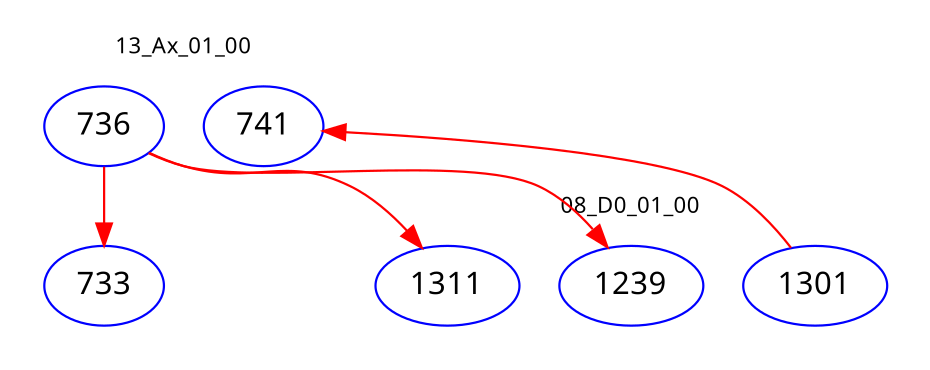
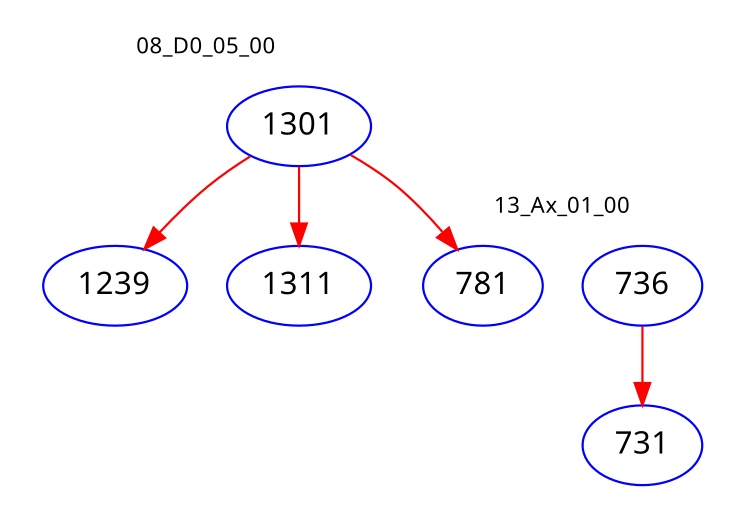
node "741": label "741" -> "781"
edge "736" -> "1311": now "1301" -> "1311"
edge "736" -> "1239": now "1301" -> "1239"
cluster "08_D0_01_00": label "08_D0_01_00" -> "08_D0_05_00"
node "733": label "733" -> "731"
